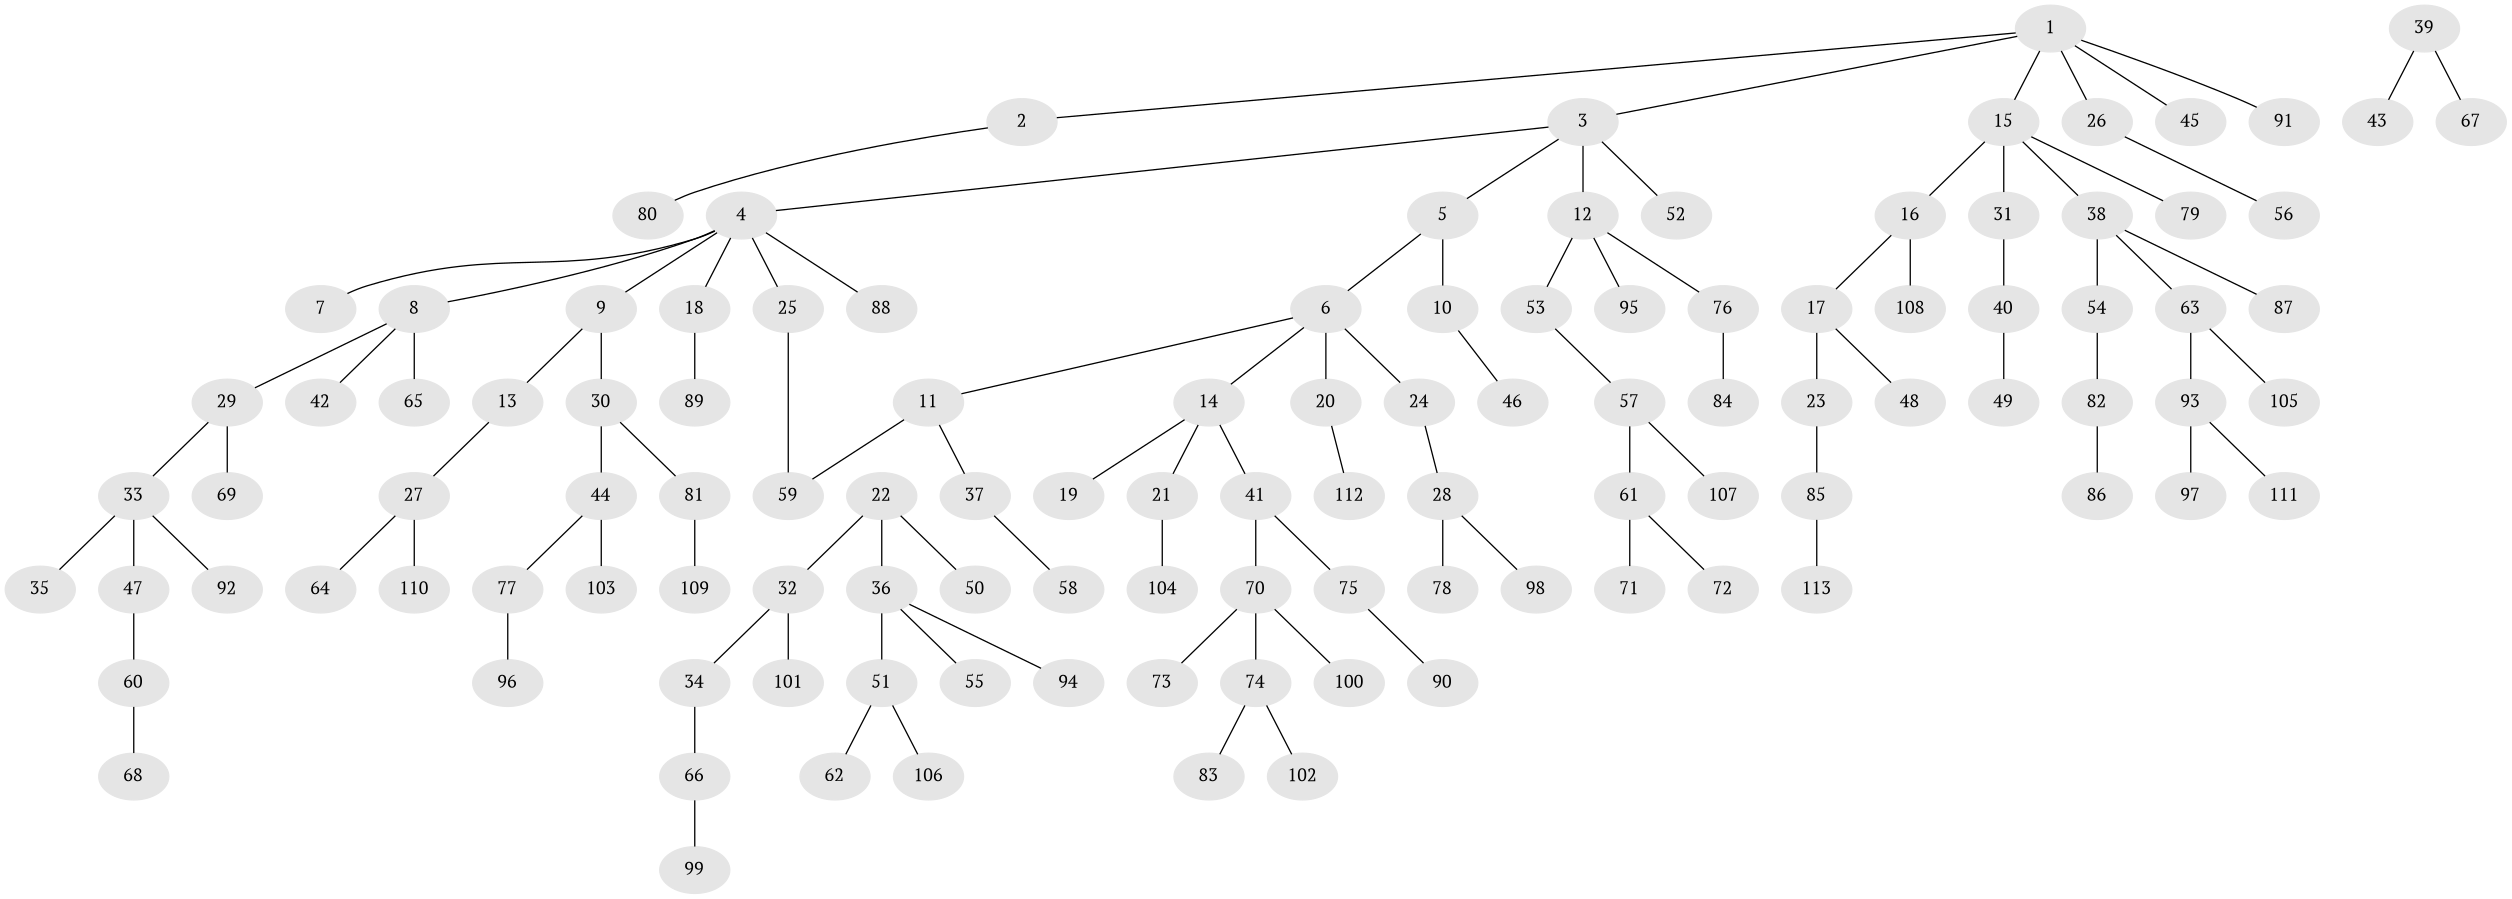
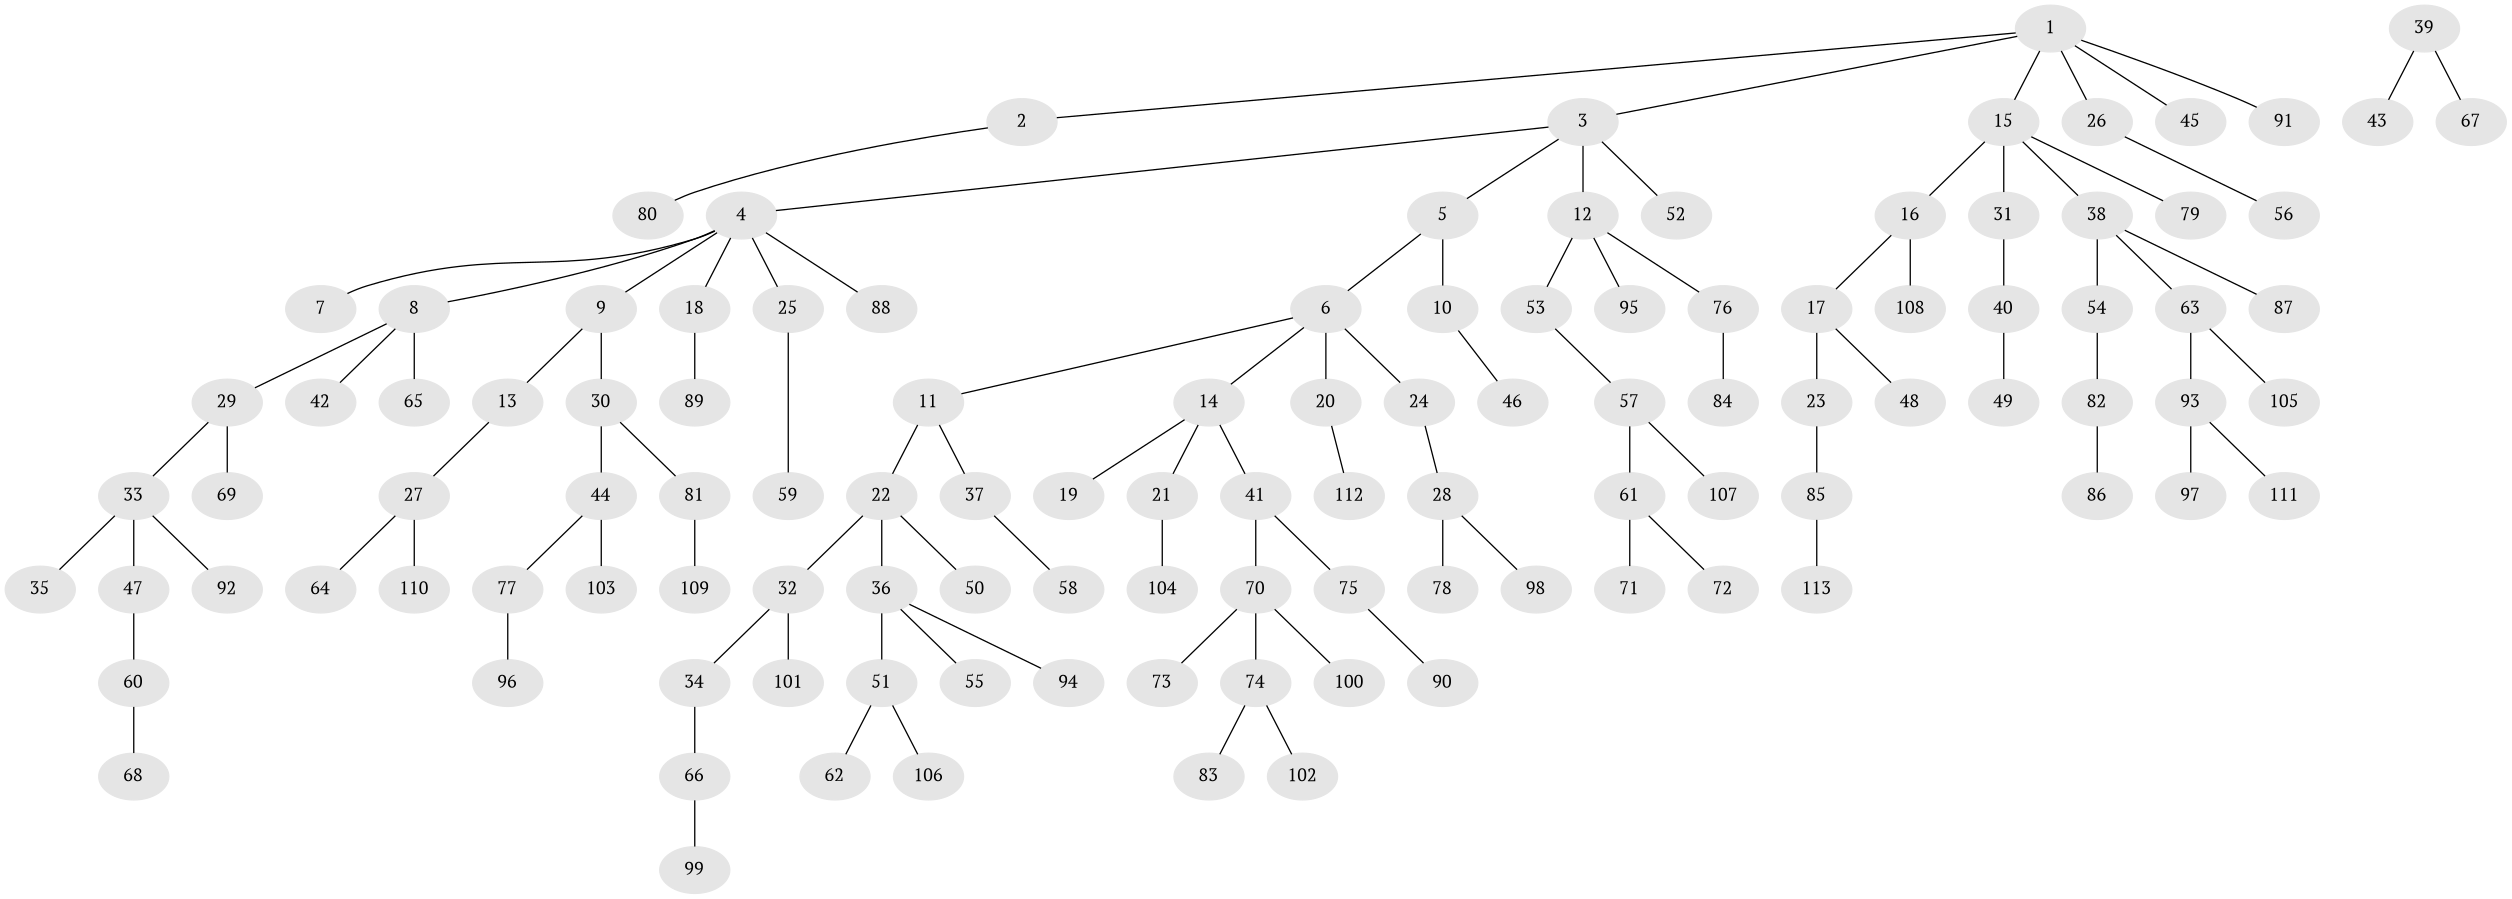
edge "11" -- "59": now "11" -- "22"
